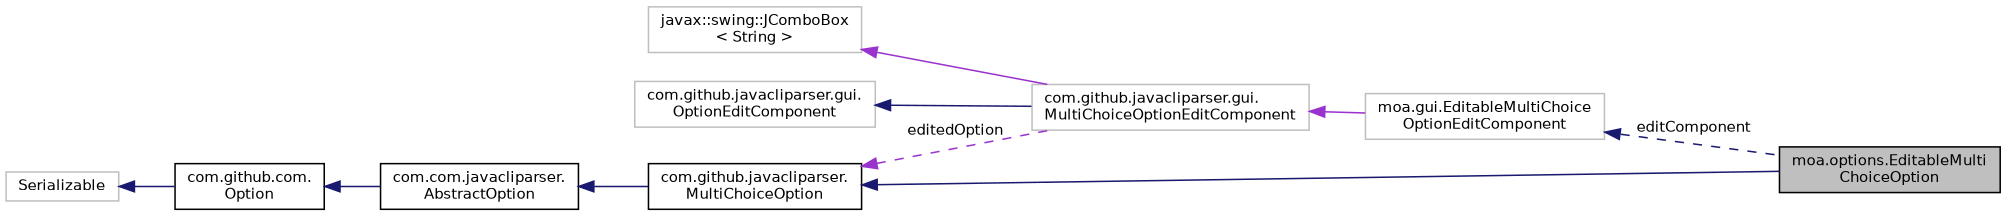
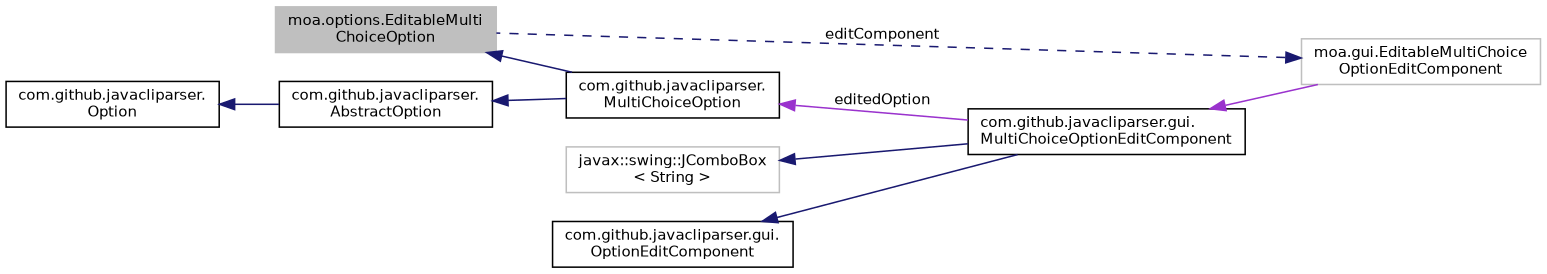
edge "com.github.javacliparser.gui. MultiChoiceOptionEditComponent" -> "javax::swing::JComboBox < String >": color darkorchid3 -> midnightblue
node "com.github.javacliparser.gui. OptionEditComponent": color grey75 -> black
node "com.github.javacliparser.gui. MultiChoiceOptionEditComponent": color grey75 -> black
edge "com.github.javacliparser.gui. MultiChoiceOptionEditComponent" -> "com.github.javacliparser. MultiChoiceOption": style dashed -> solid
node "moa.options.EditableMulti ChoiceOption": color black -> grey75
edge "moa.options.EditableMulti ChoiceOption" -> "com.github.javacliparser. MultiChoiceOption": reversed
node "Serializable": removed
node "com.github.com. Option": label "com.github.com. Option" -> "com.github.javacliparser. Option"
node "com.com.javacliparser. AbstractOption": label "com.com.javacliparser. AbstractOption" -> "com.github.javacliparser. AbstractOption"
